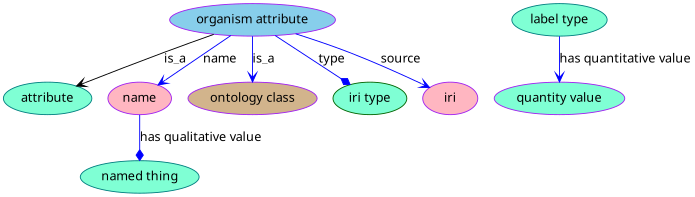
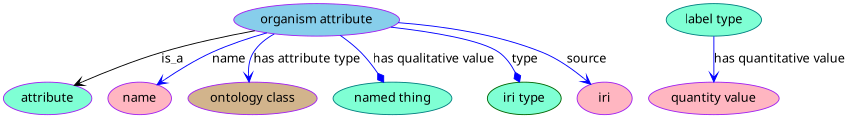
edge "organism attribute" -> "ontology class": label "is_a" -> "has attribute type"
node "attribute": color teal -> purple
node "quantity value": fillcolor aquamarine -> lightpink
edge "name" -> "named thing": now "organism attribute" -> "named thing"
